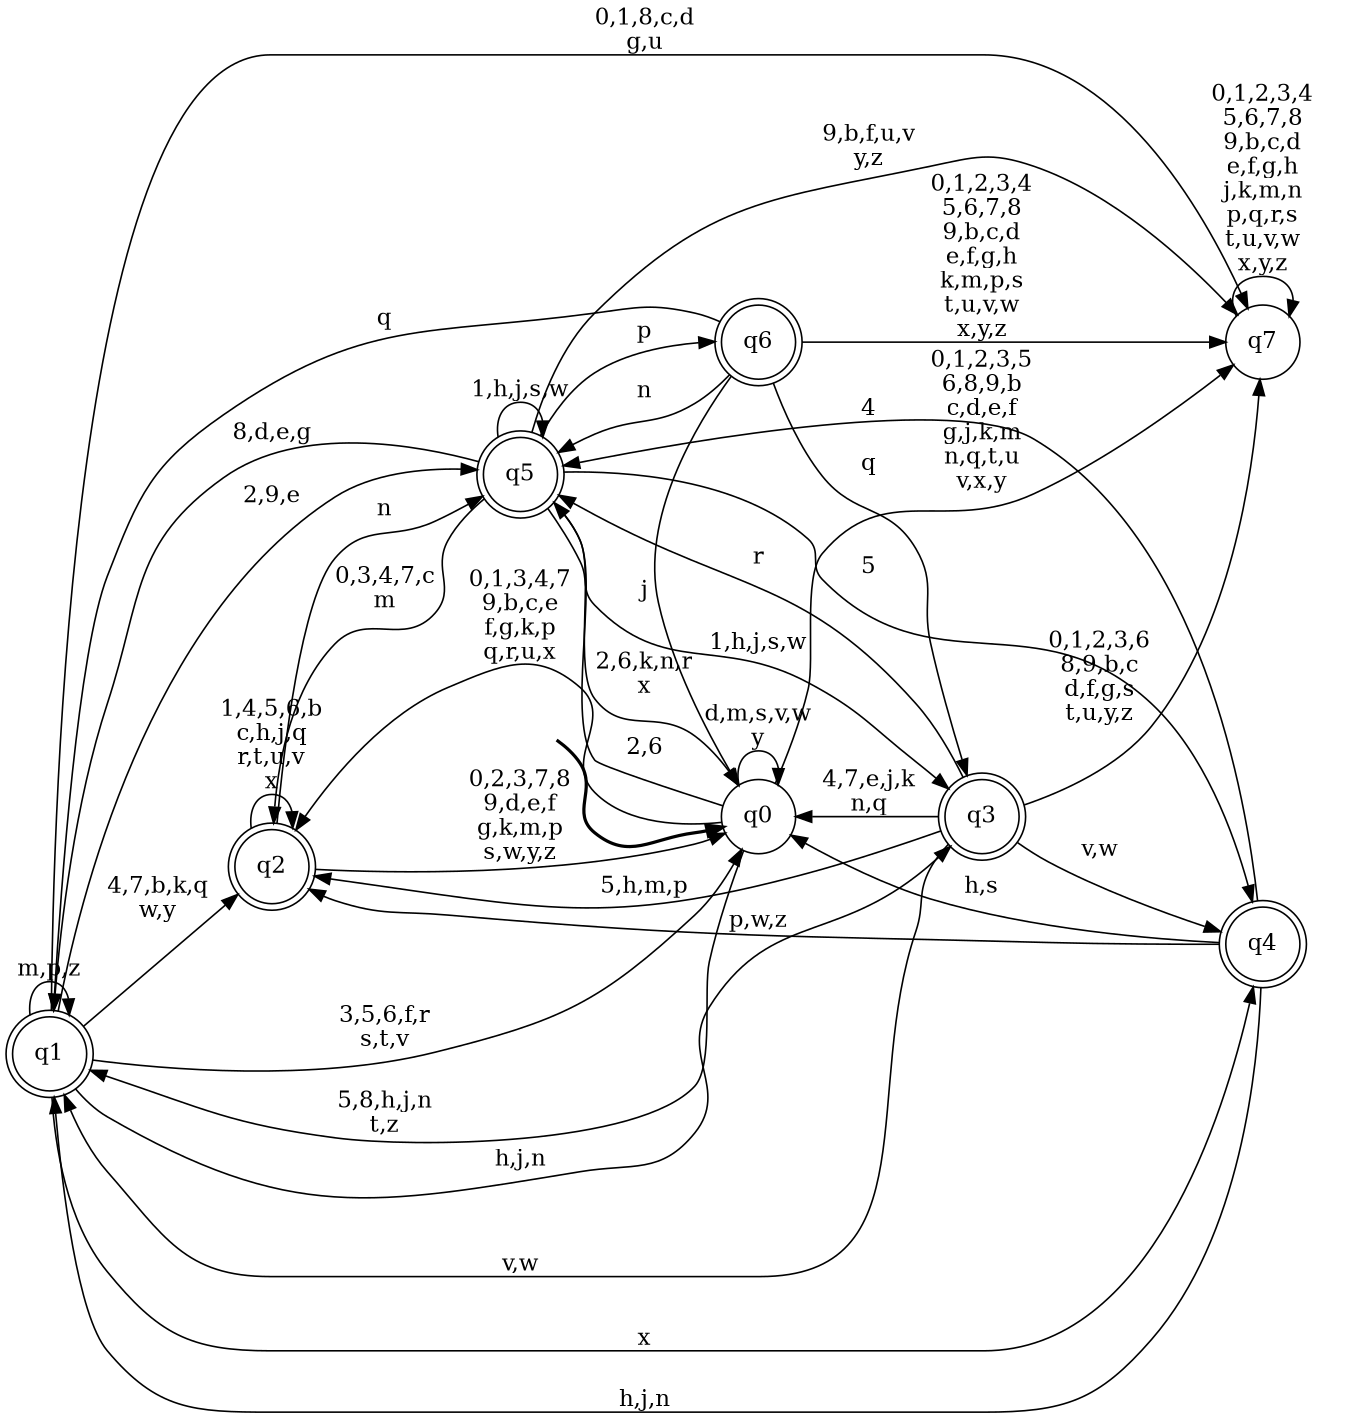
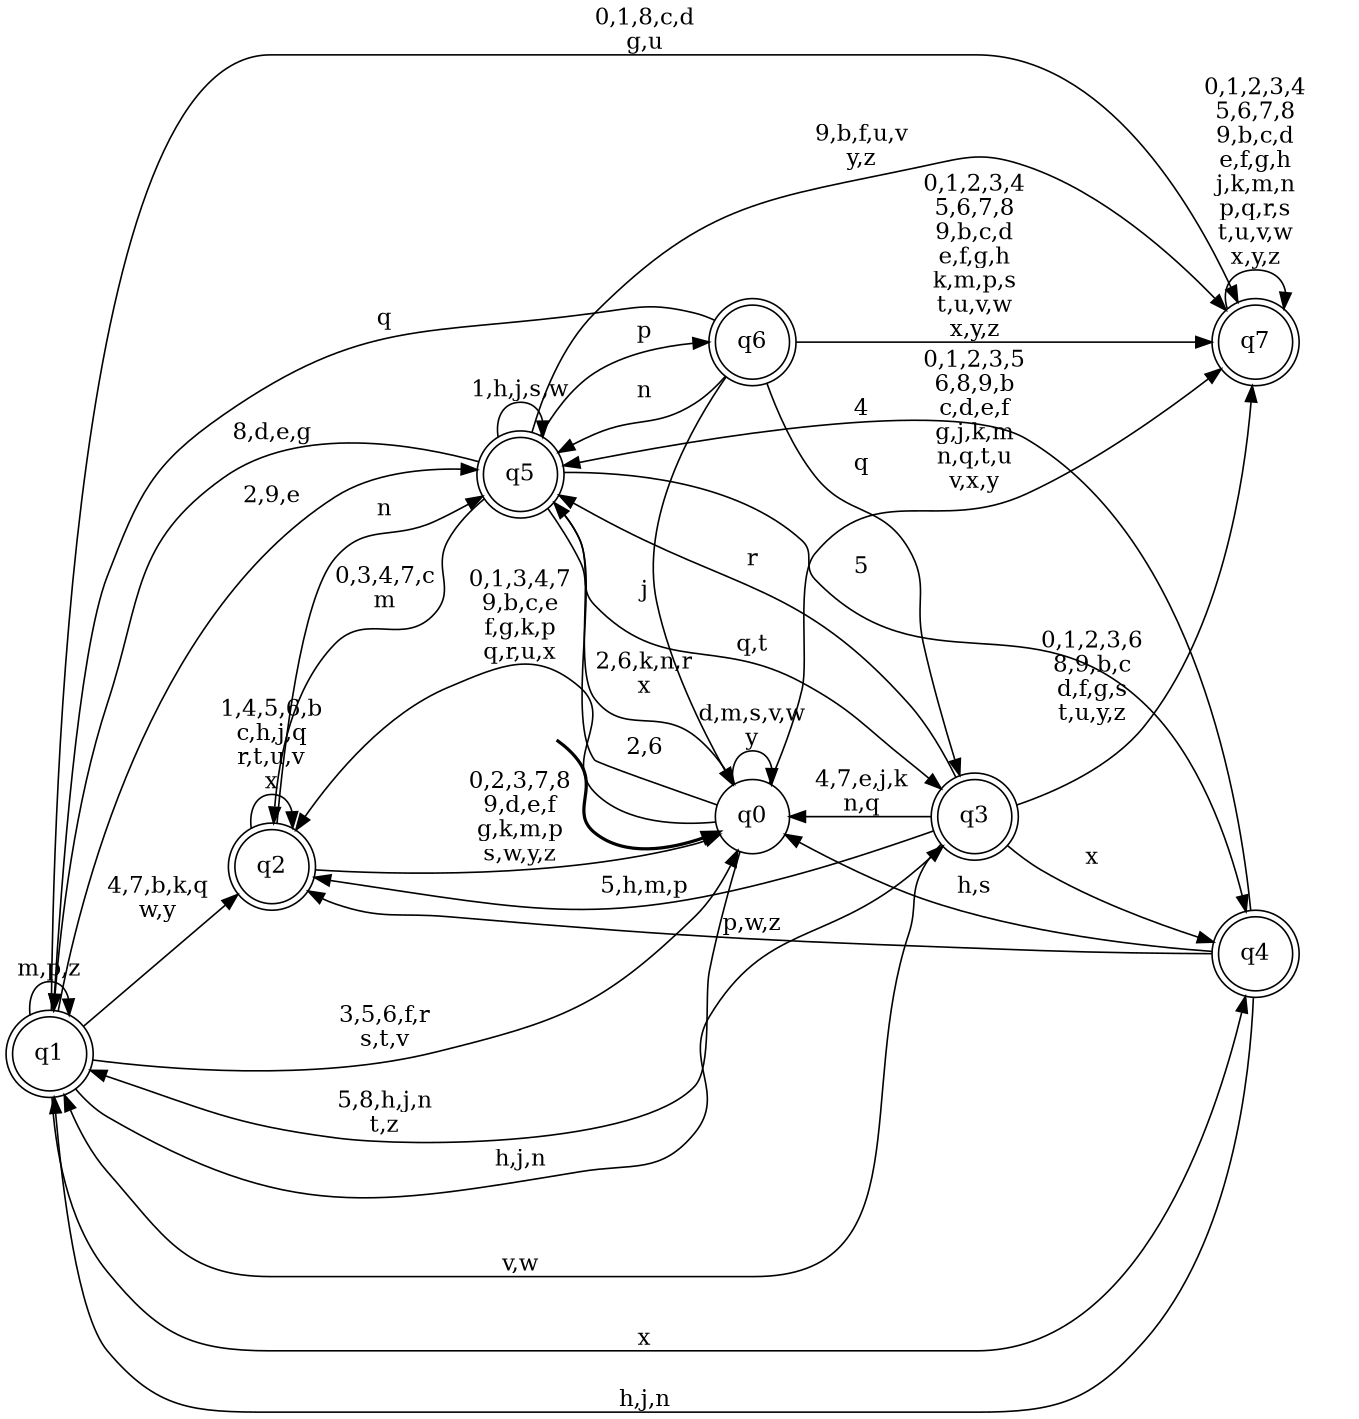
node "q7": shape circle -> doublecircle
edge "q5" -> "q3": label "1,h,j,s,w" -> "q,t"
edge "q3" -> "q4": label "v,w" -> "x"
